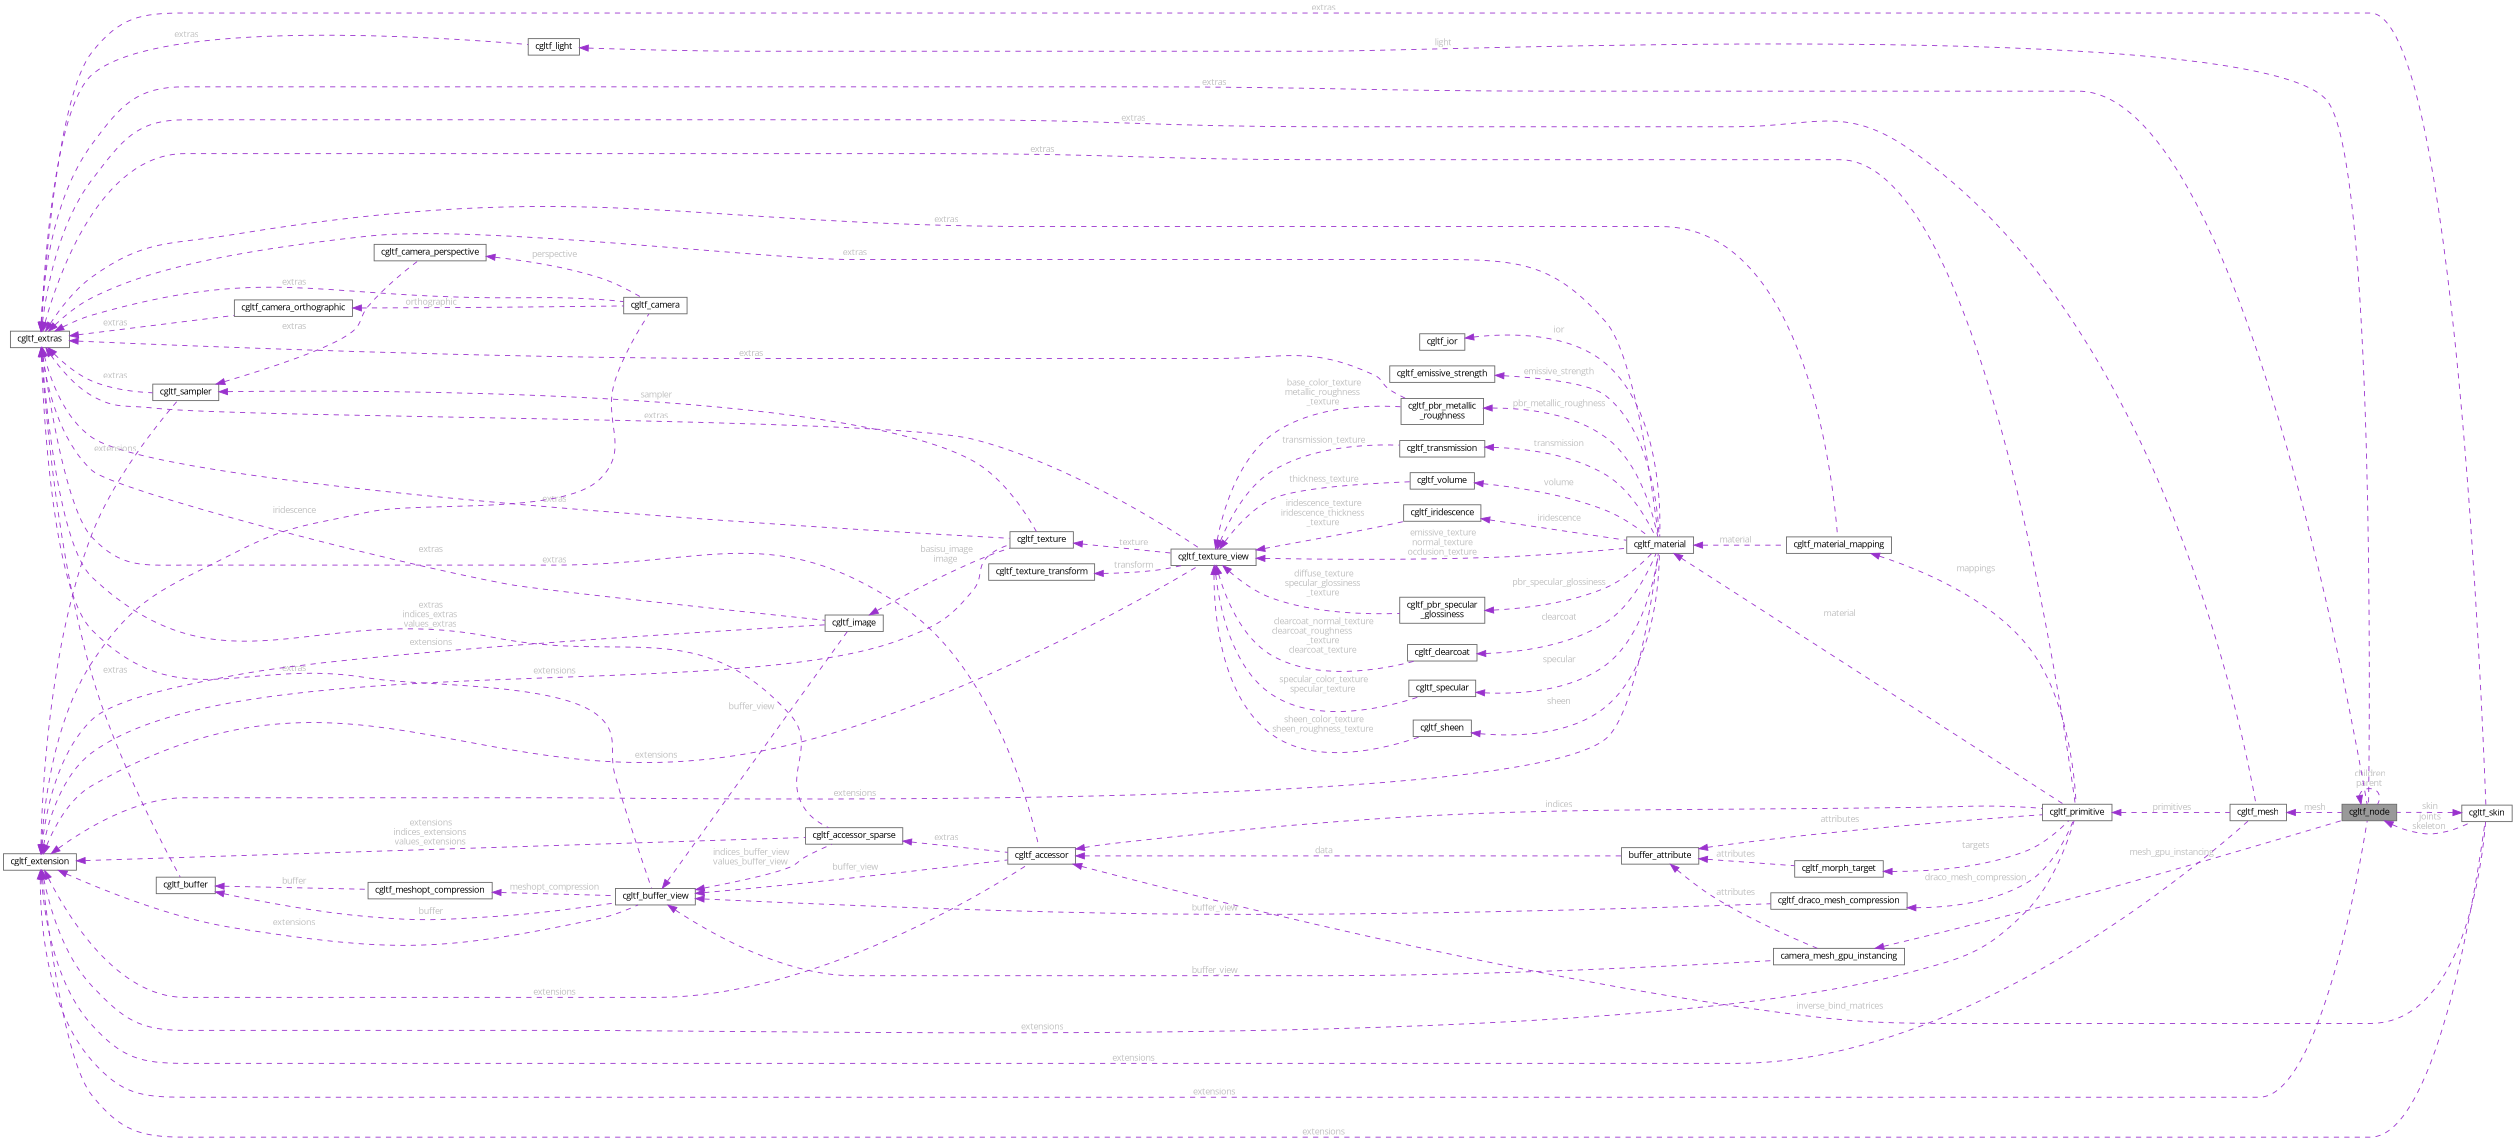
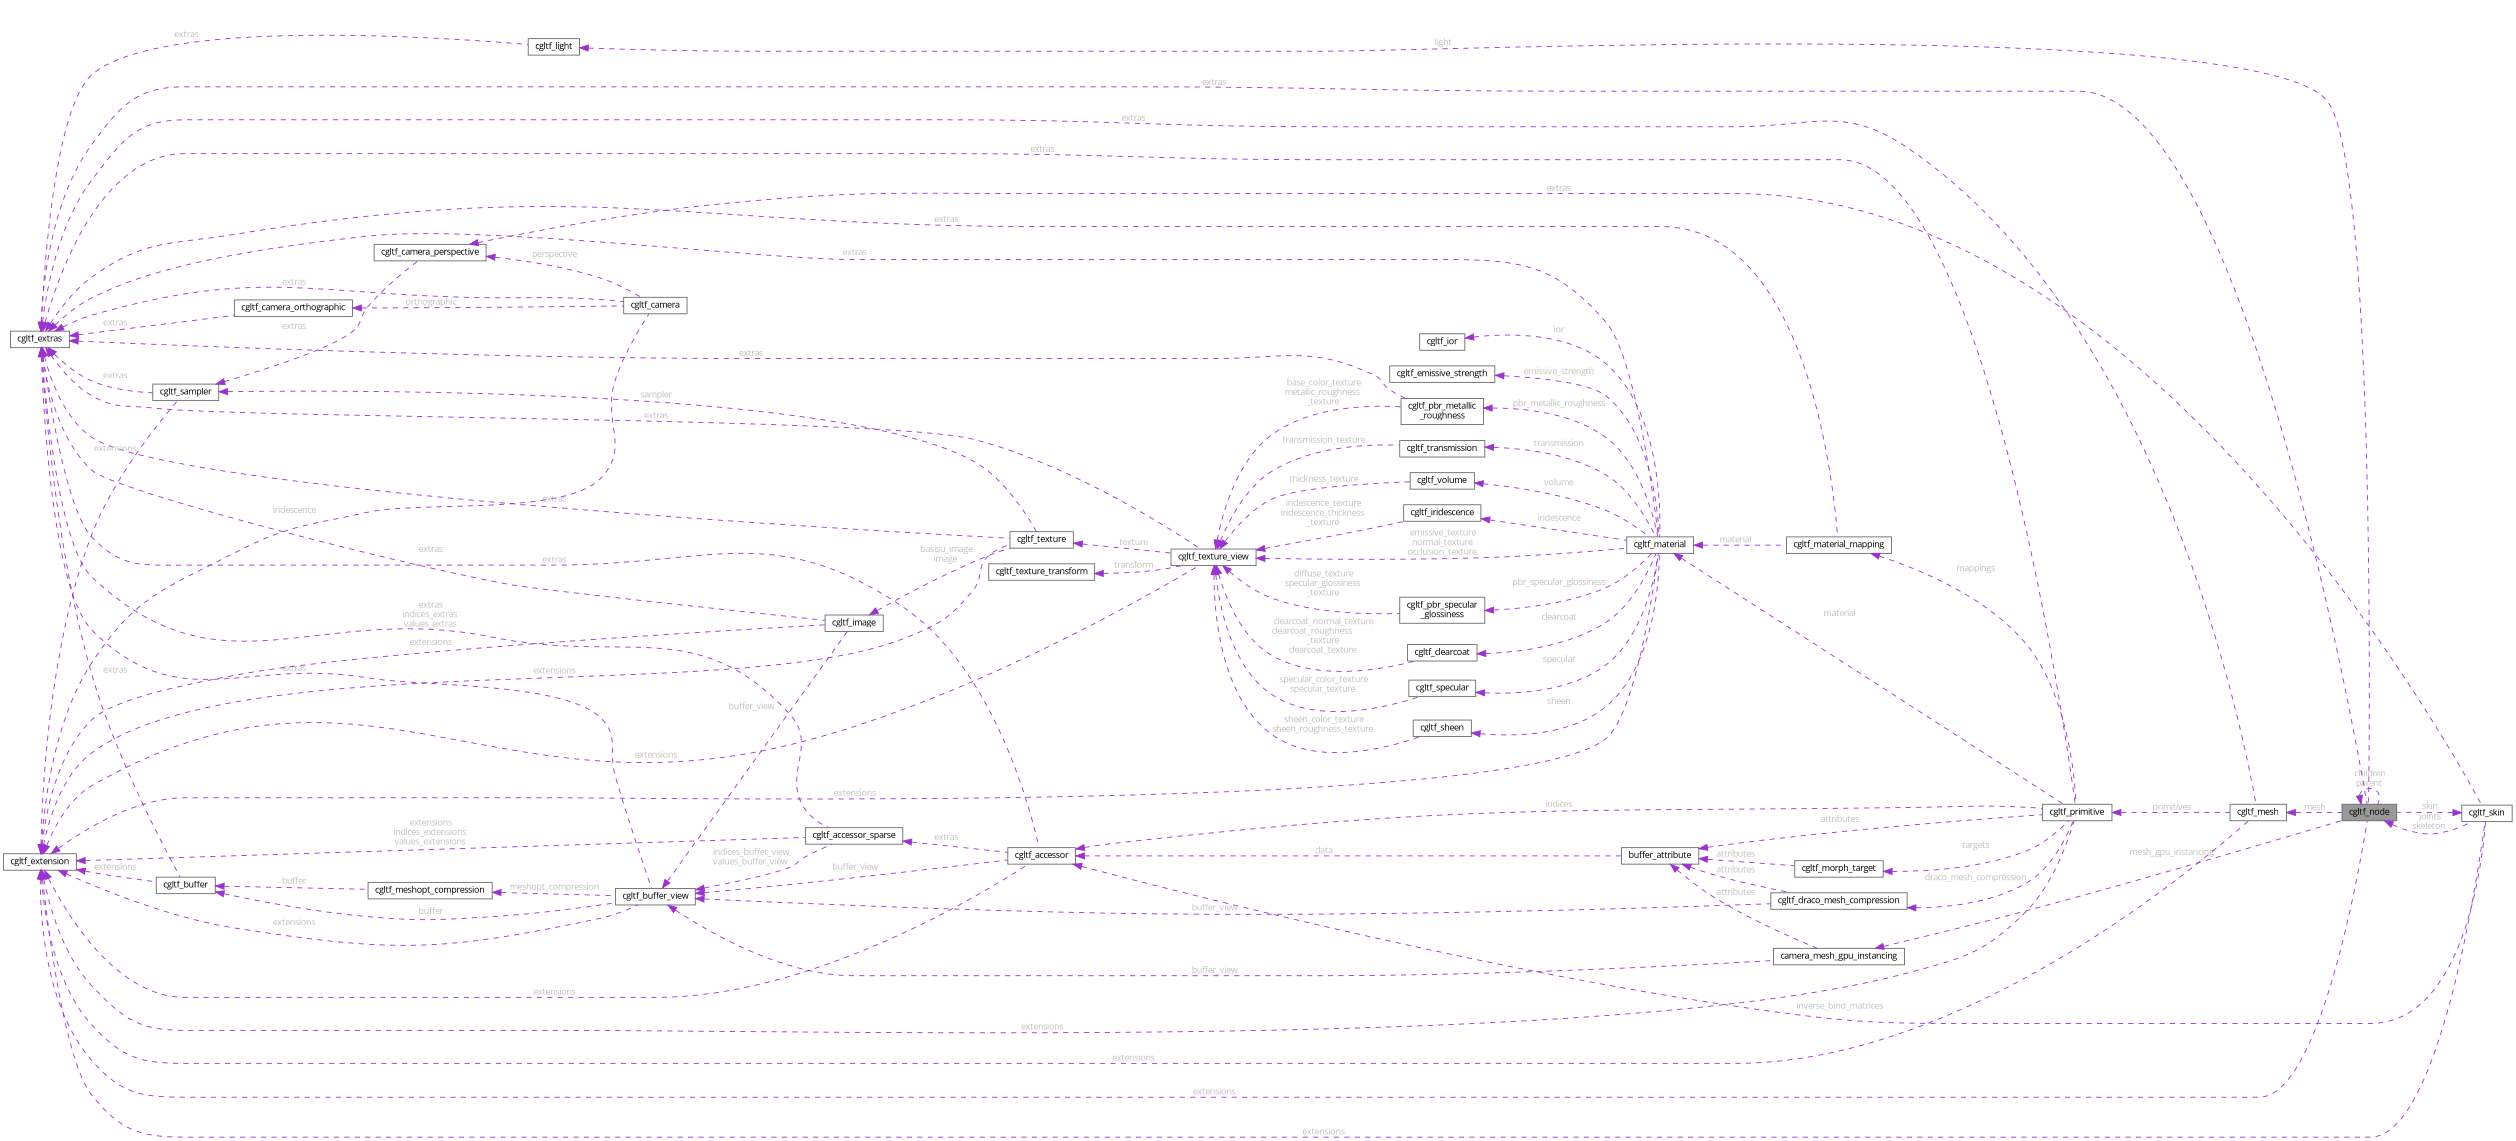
edge "cgltf_skin" -> "cgltf_extras": now "cgltf_skin" -> "cgltf_camera_perspective"
edge "cgltf_buffer" -> "cgltf_extension": added, label "extensions"
edge "cgltf_draco_mesh_compression" -> "buffer_attribute": added, label "attributes"
